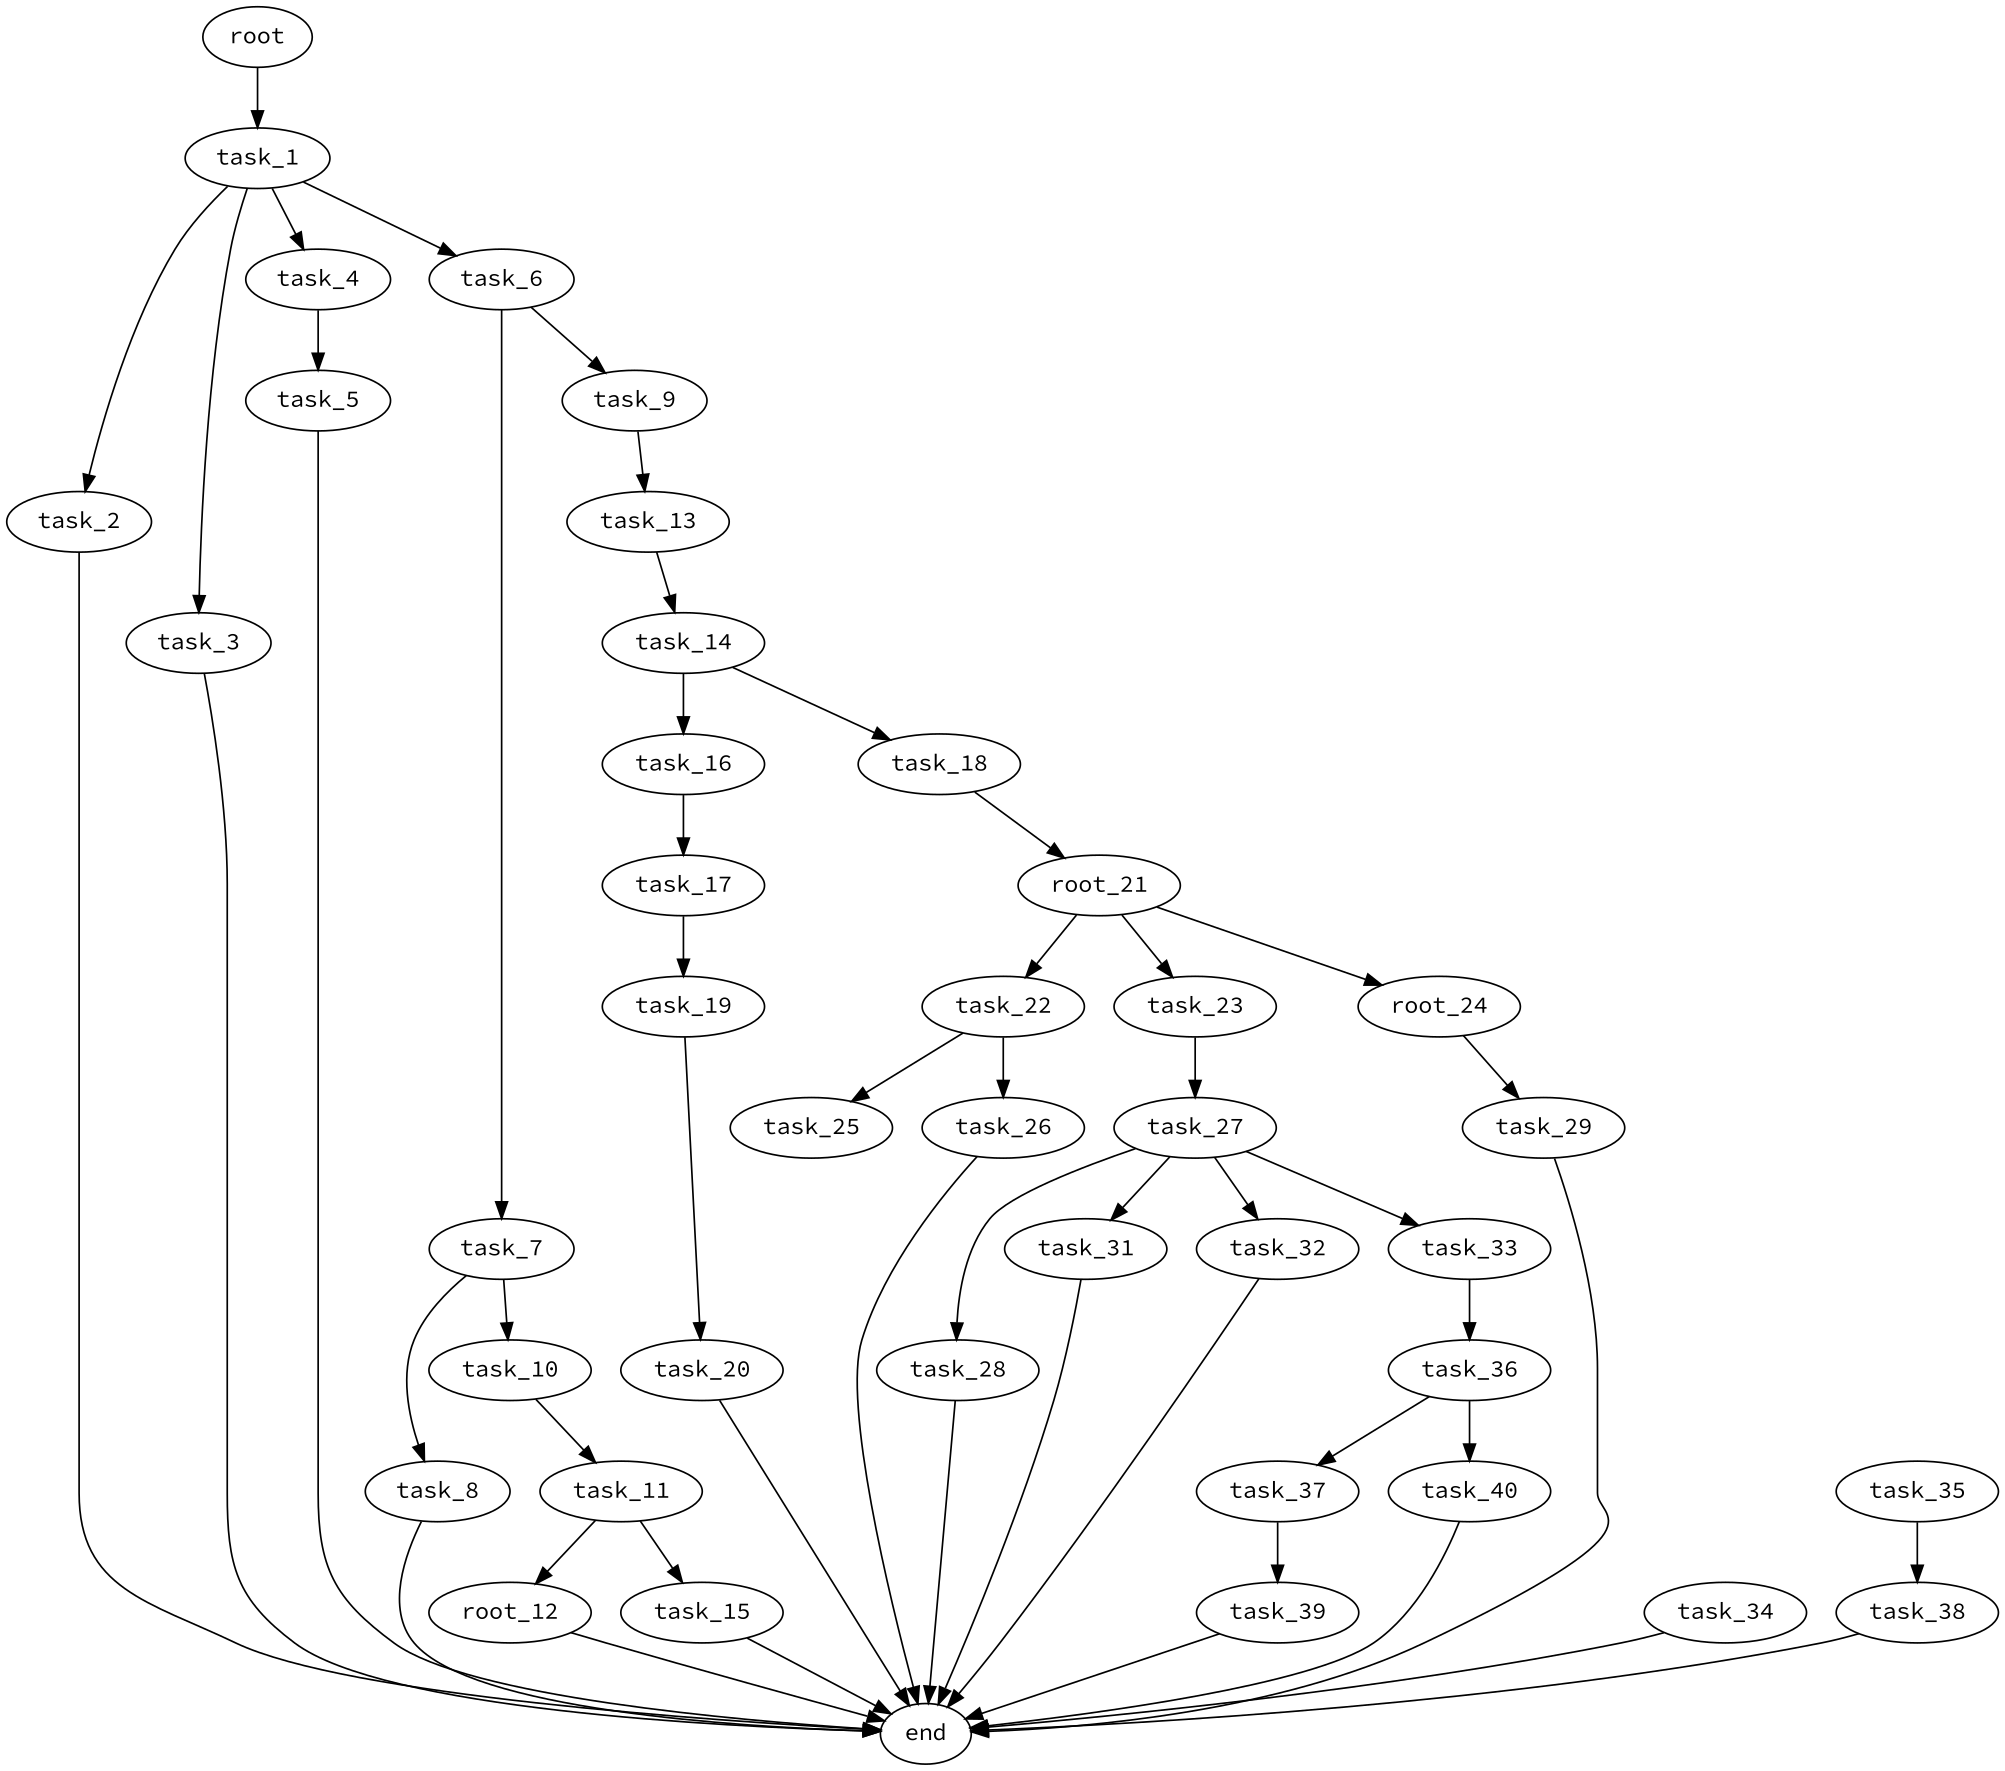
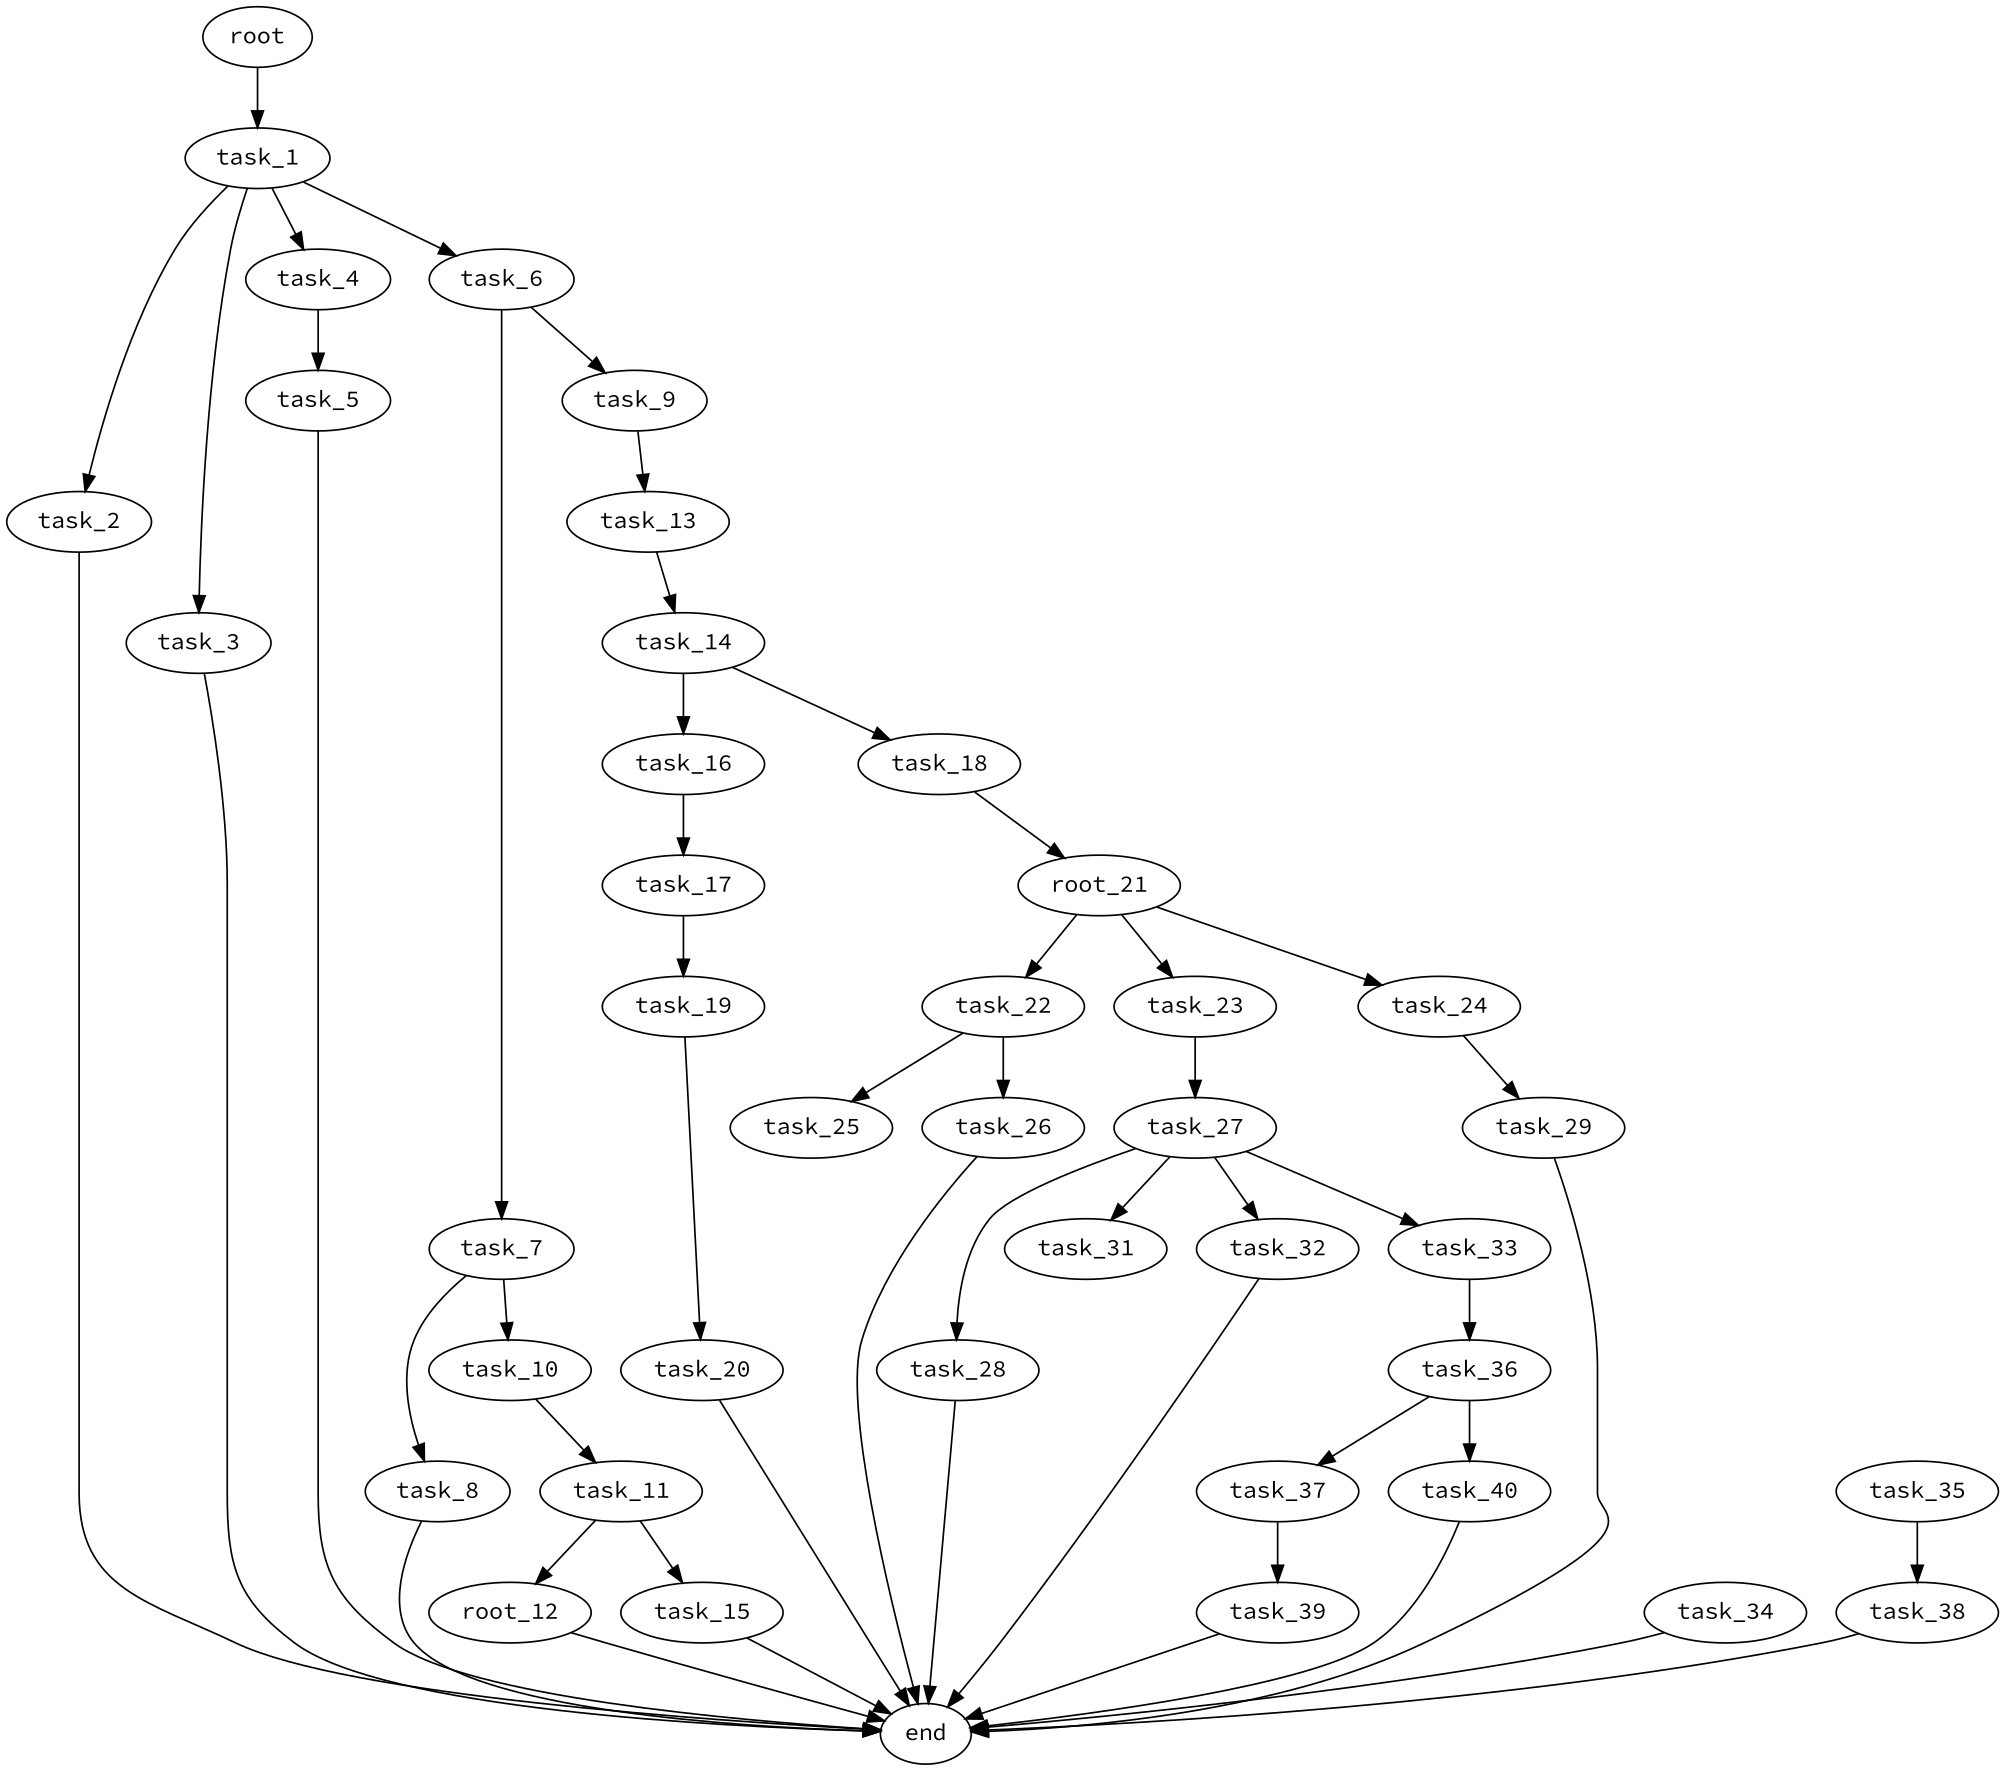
node "root_24": label "root_24" -> "task_24"
edge "task_31" -> "end": removed
